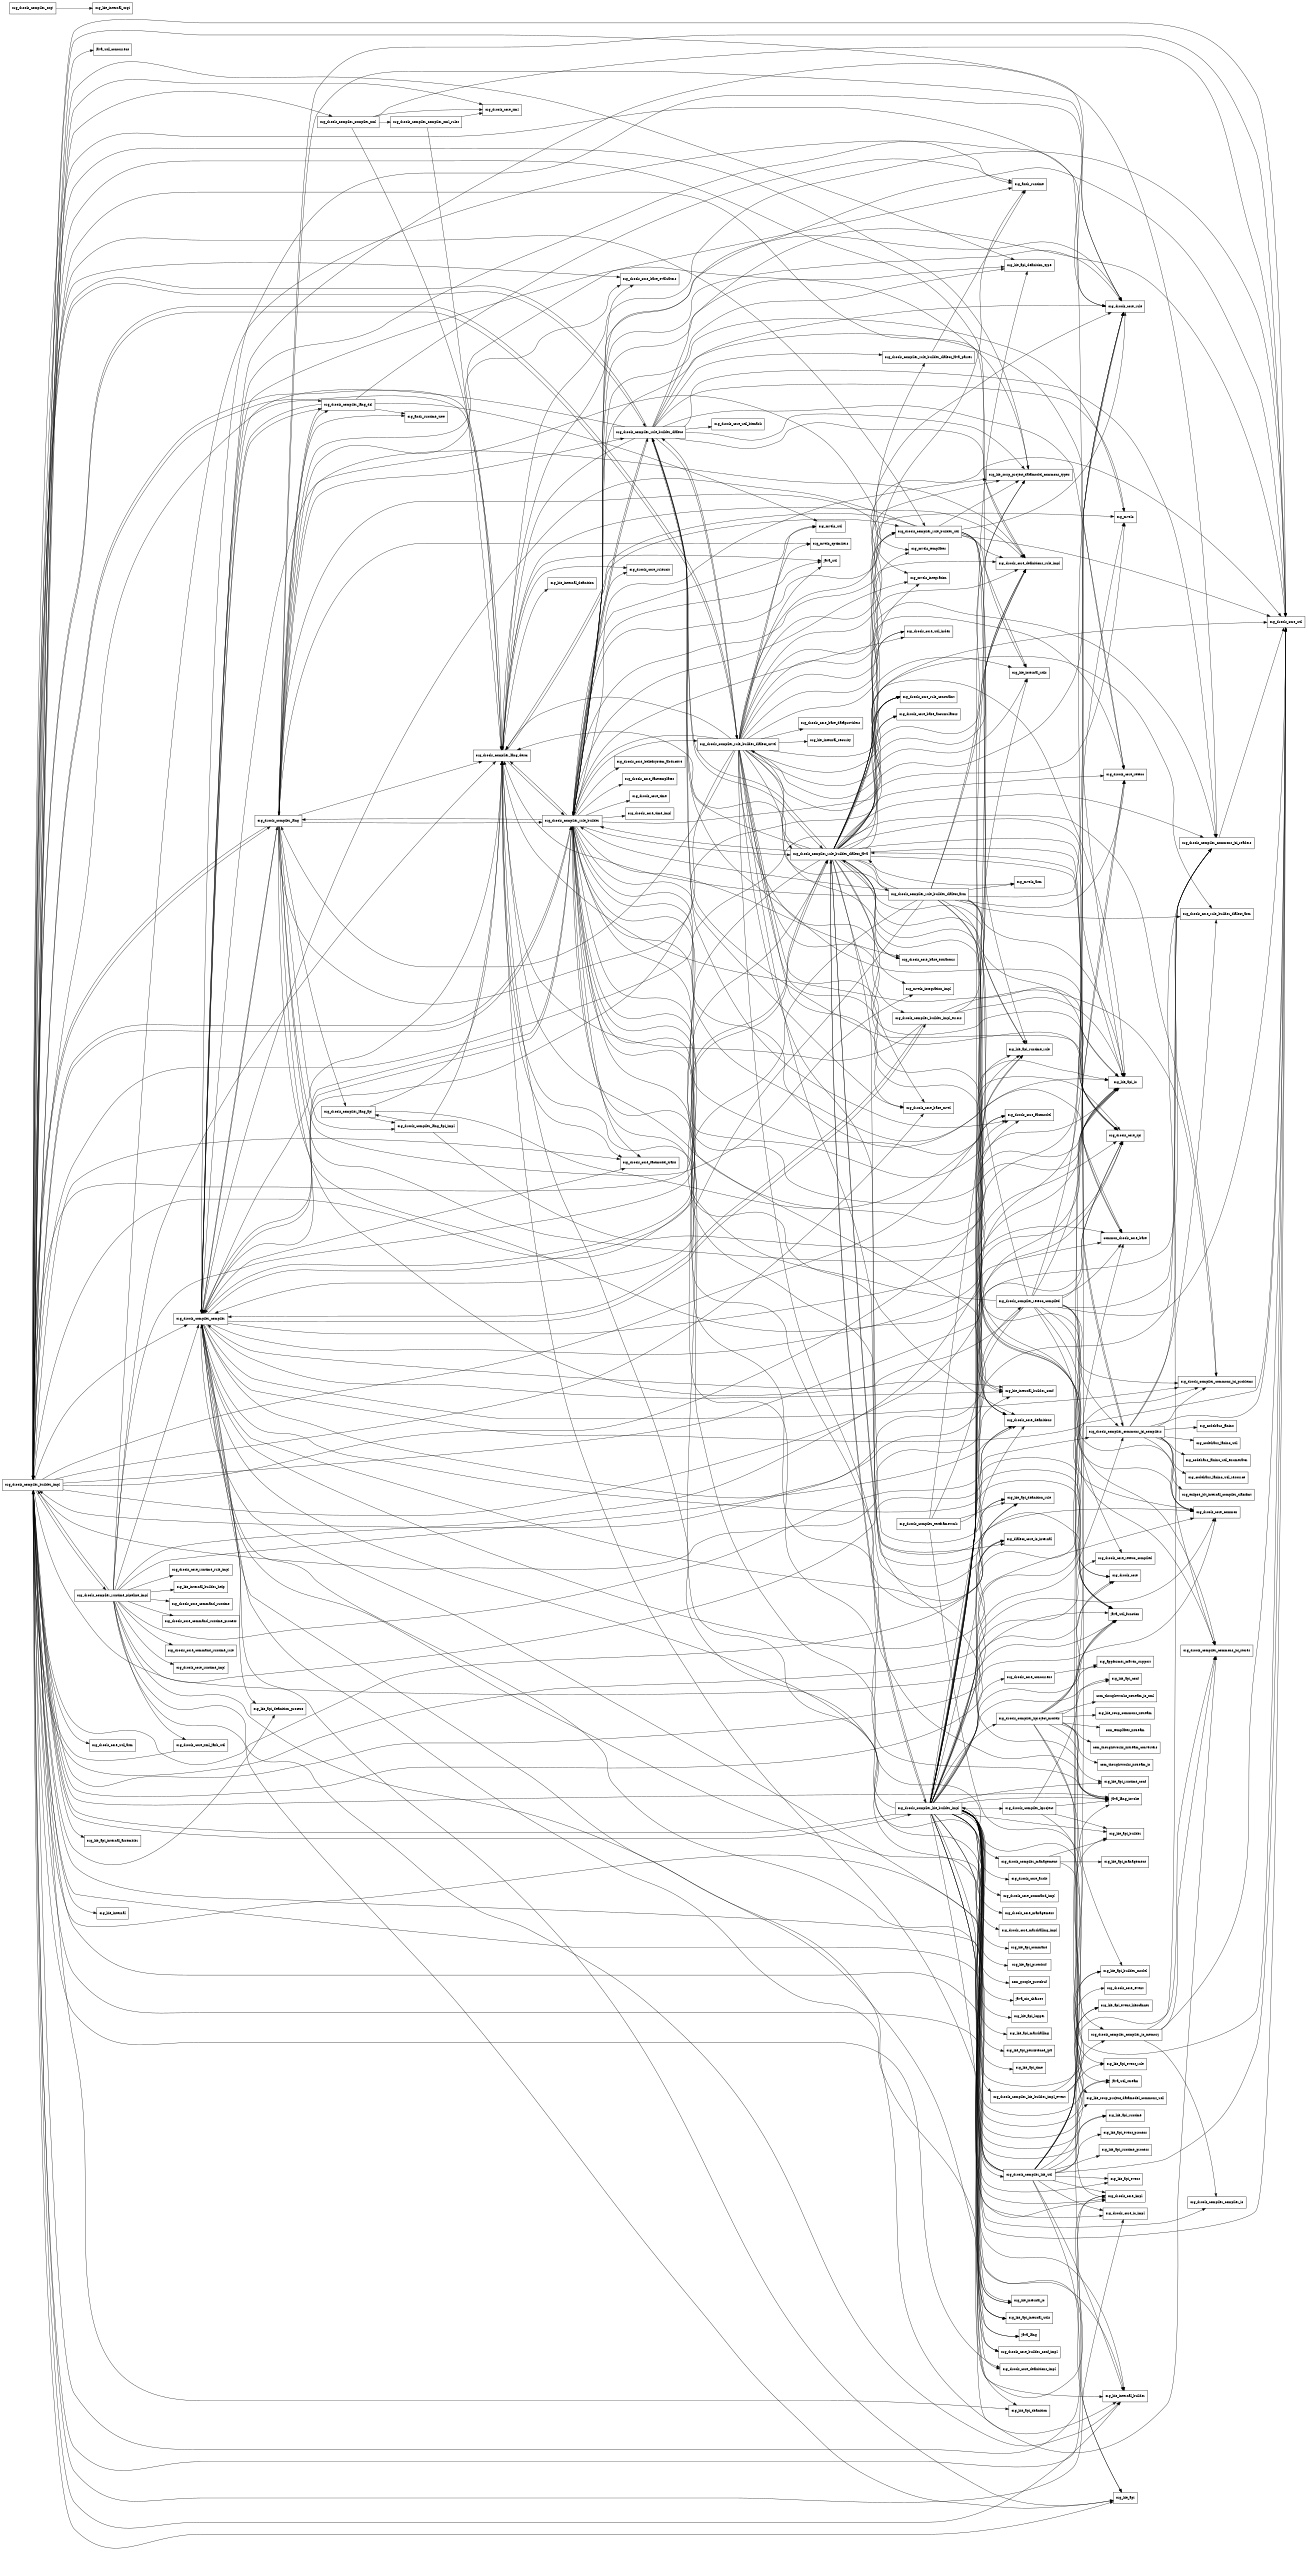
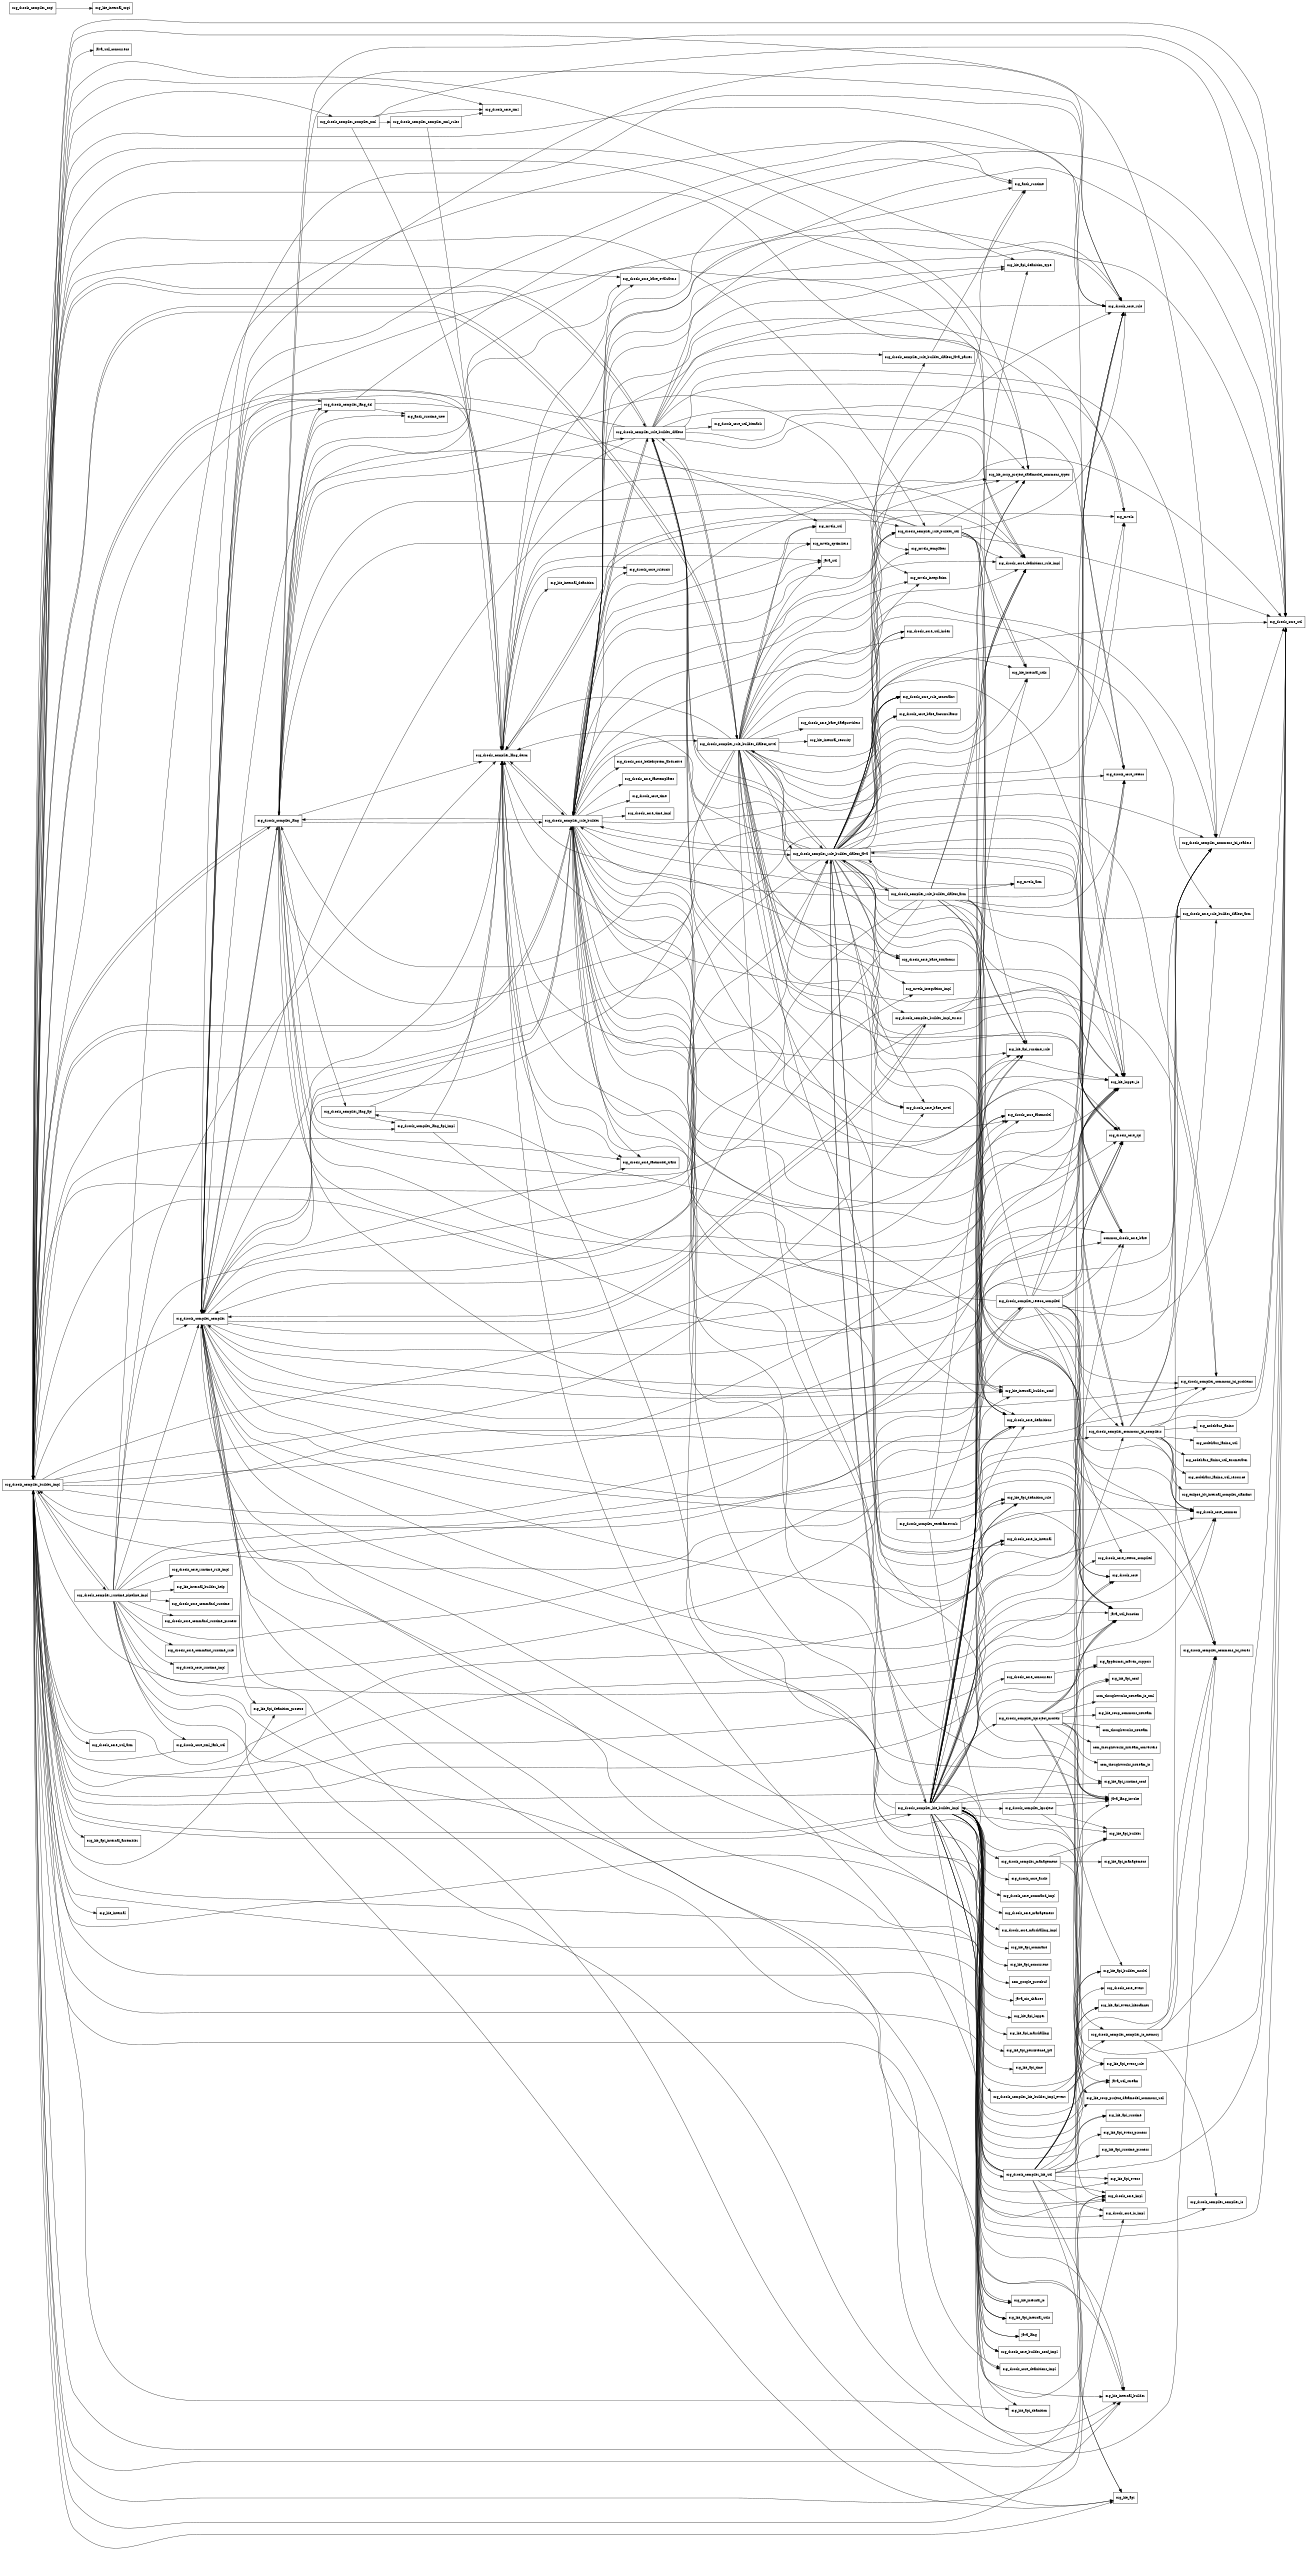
edge "org_drools_compiler_rule_builder_dialect_mvel" -> "org_kie_api_runtime_rule": added
node "org_kie_api_io": label "org_kie_api_io" -> "org_kie_logger_io"
edge "org_drools_compiler_rule_builder_dialect_java" -> "org_drools_compiler_compiler": removed
node "org_dialect_core_io_internal": label "org_dialect_core_io_internal" -> "org_drools_core_io_internal"
node "com_templates_xstream": label "com_templates_xstream" -> "com_thoughtworks_xstream"
node "org_kie_api_protobuf": label "org_kie_api_protobuf" -> "org_kie_api_concurrent"
